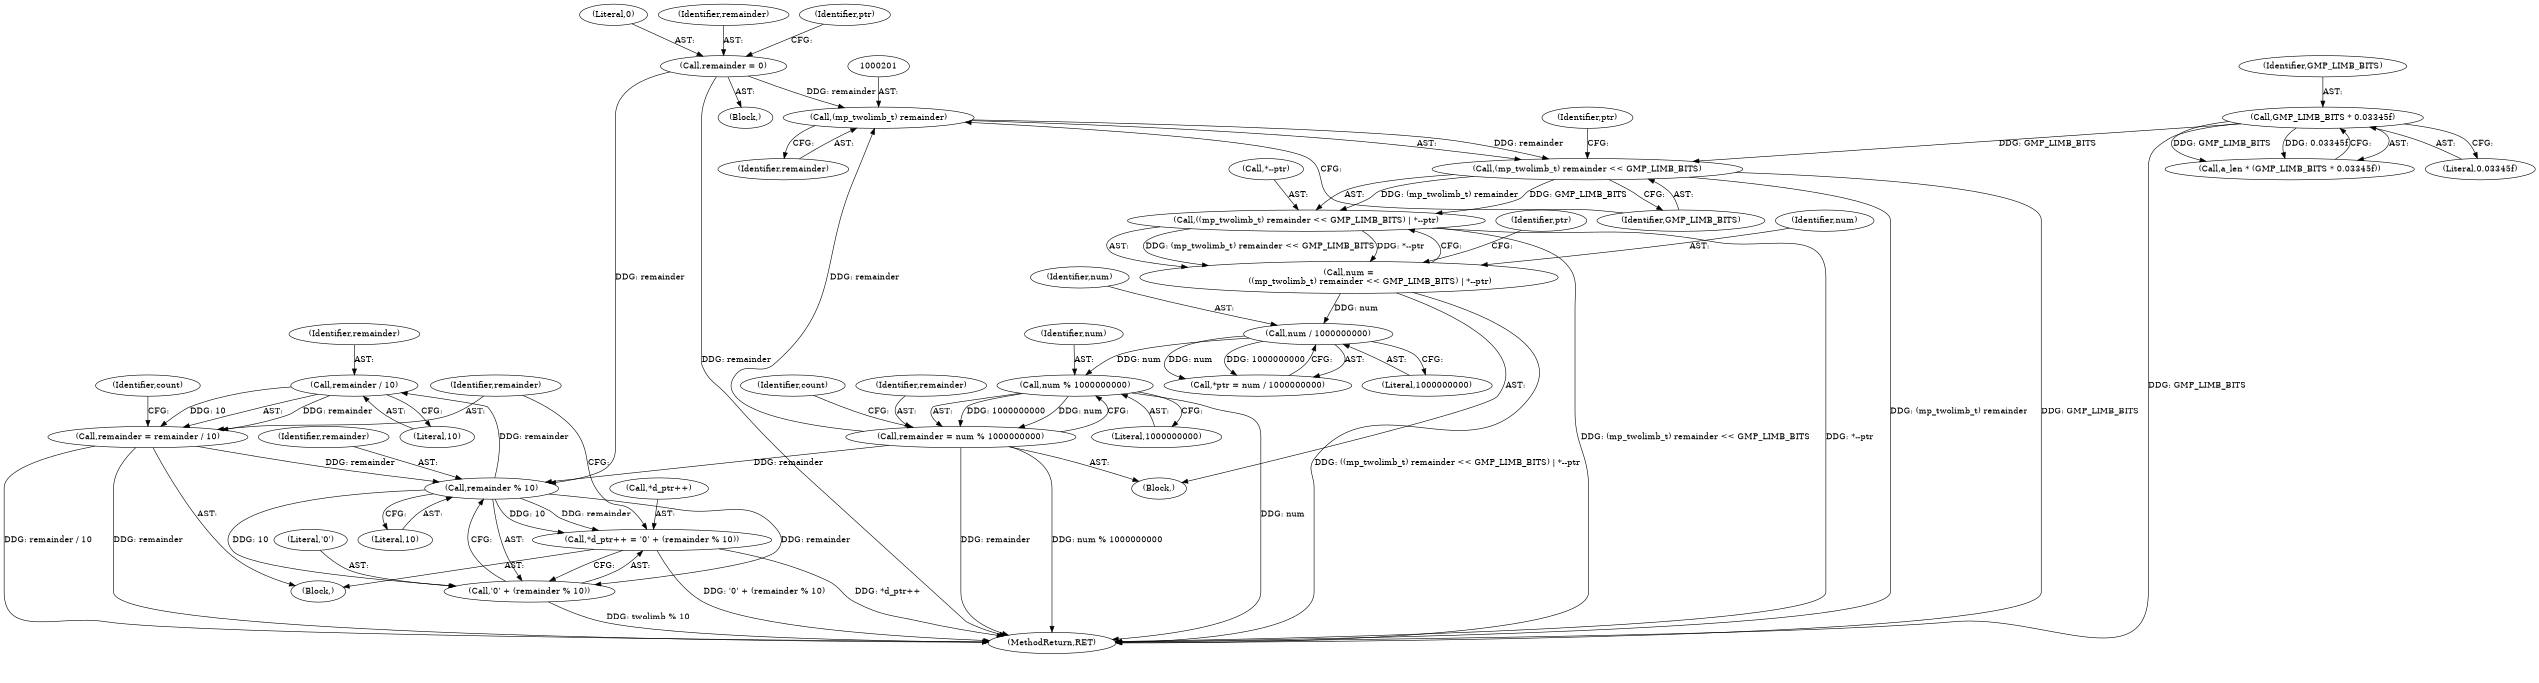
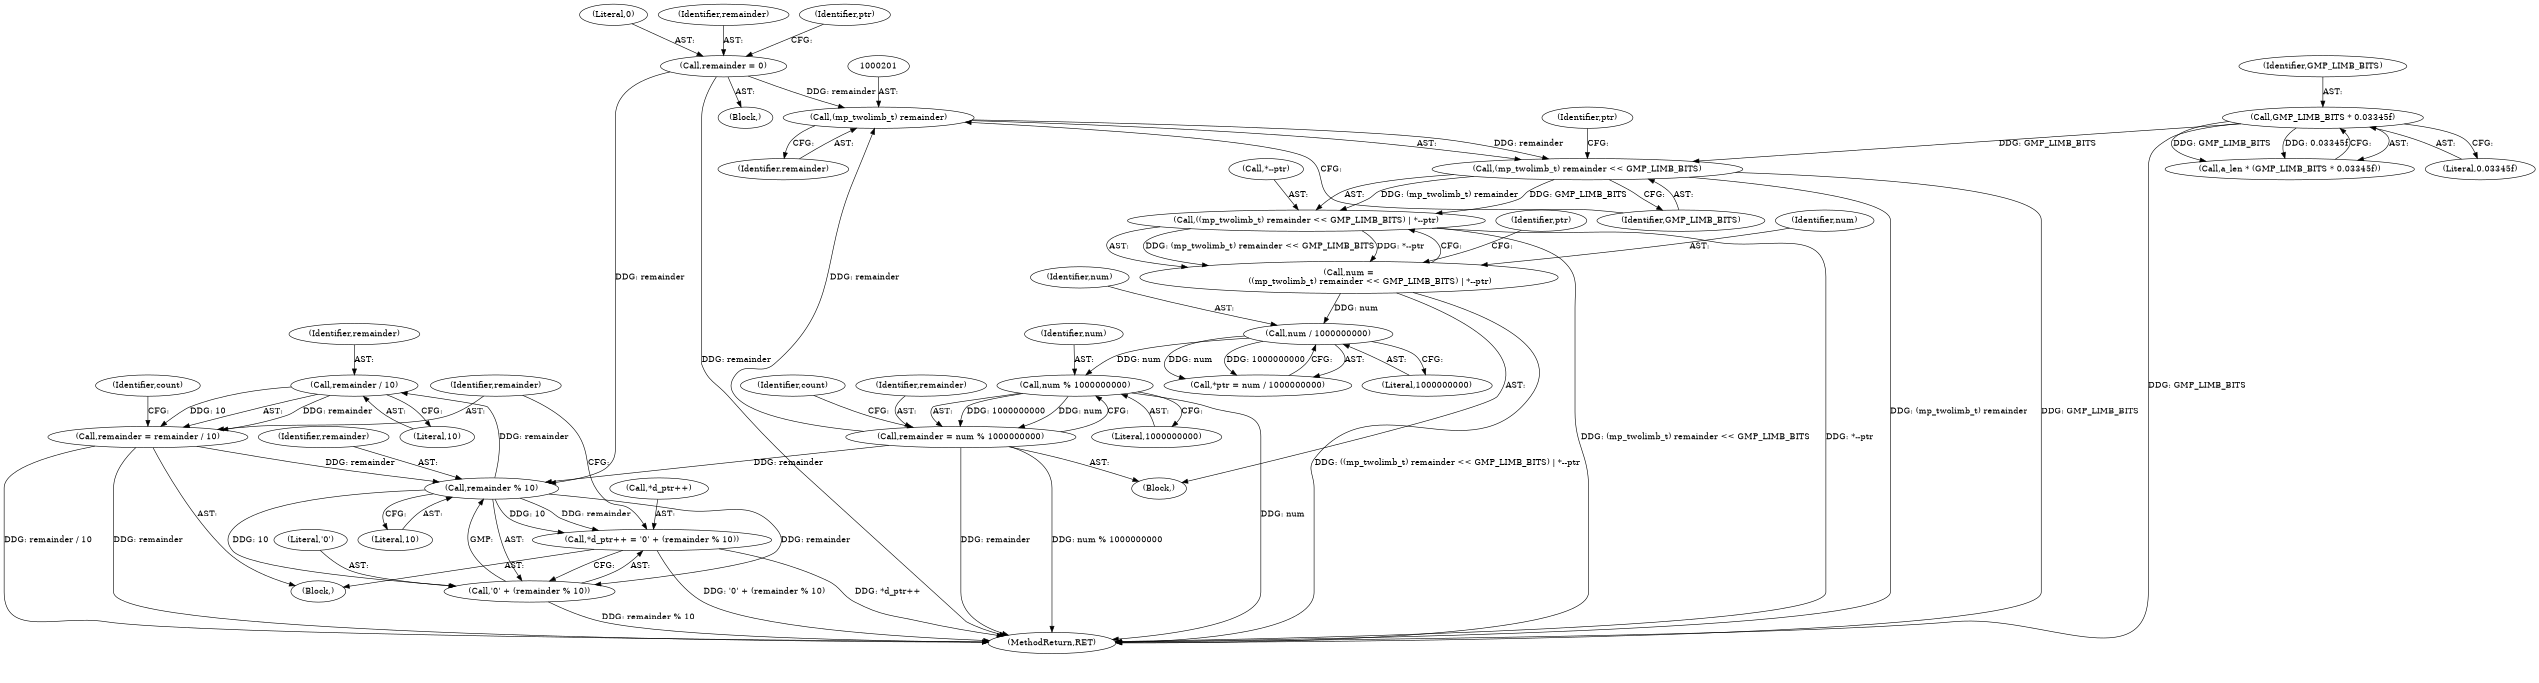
edge "(Call,'0' + (remainder % 10))" -> "(Call,remainder % 10)": label "CFG: " -> "GMP: "
edge "(Call,'0' + (remainder % 10))" -> "(MethodReturn,RET)": label "DDG: twolimb % 10" -> "DDG: remainder % 10"
